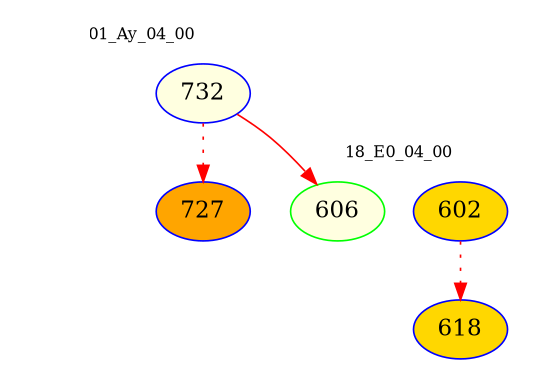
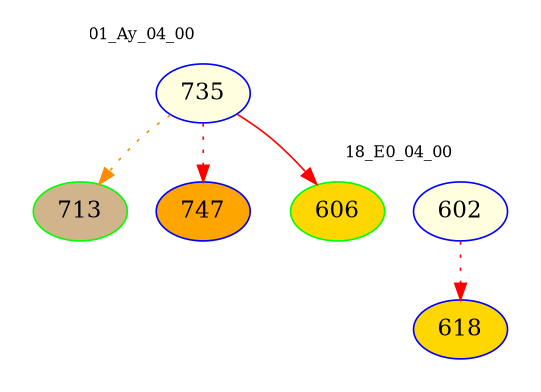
node "732": label "732" -> "735"
node "713": added
node "727": label "727" -> "747"
node "606": fillcolor lightyellow -> gold
node "602": fillcolor gold -> lightyellow
